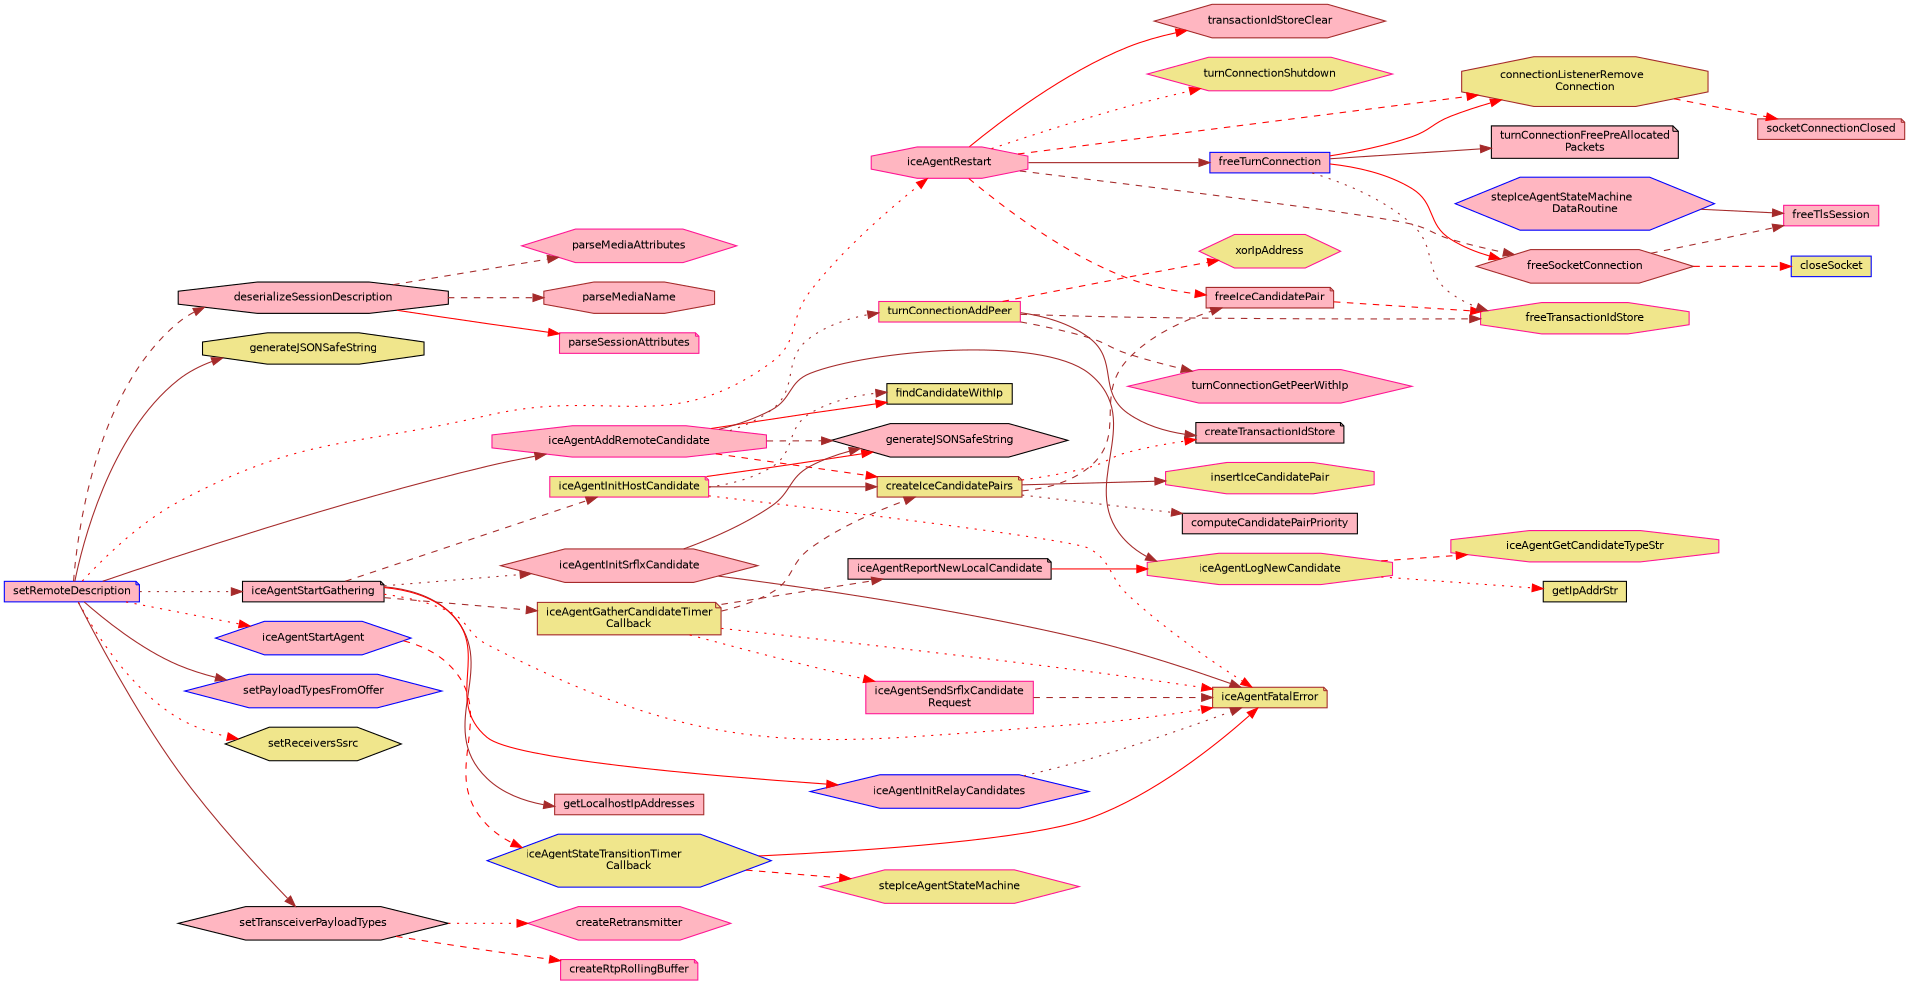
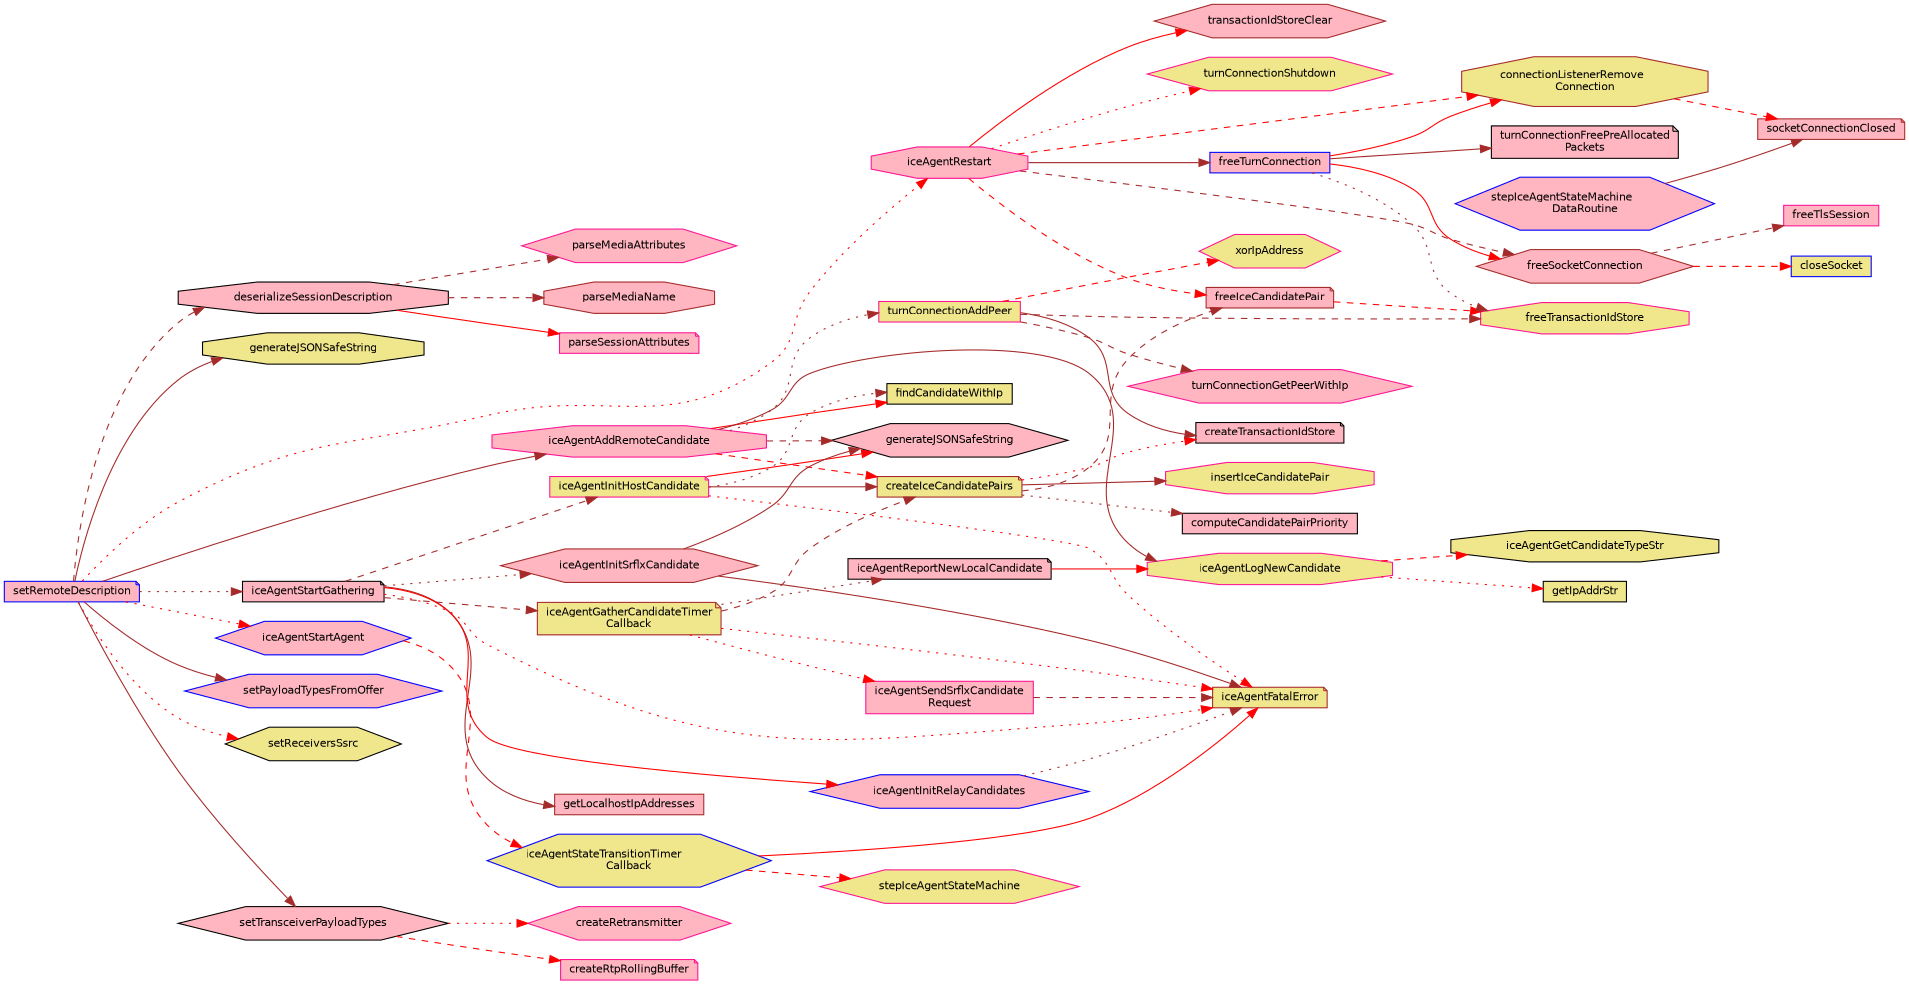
edge "stepIceAgentStateMachine DataRoutine" -> "freeTlsSession": now "stepIceAgentStateMachine DataRoutine" -> "socketConnectionClosed"
node "iceAgentGetCandidateTypeStr": color deeppink -> black
edge "iceAgentGatherCandidateTimer Callback" -> "iceAgentReportNewLocalCandidate": style dashed -> dotted
